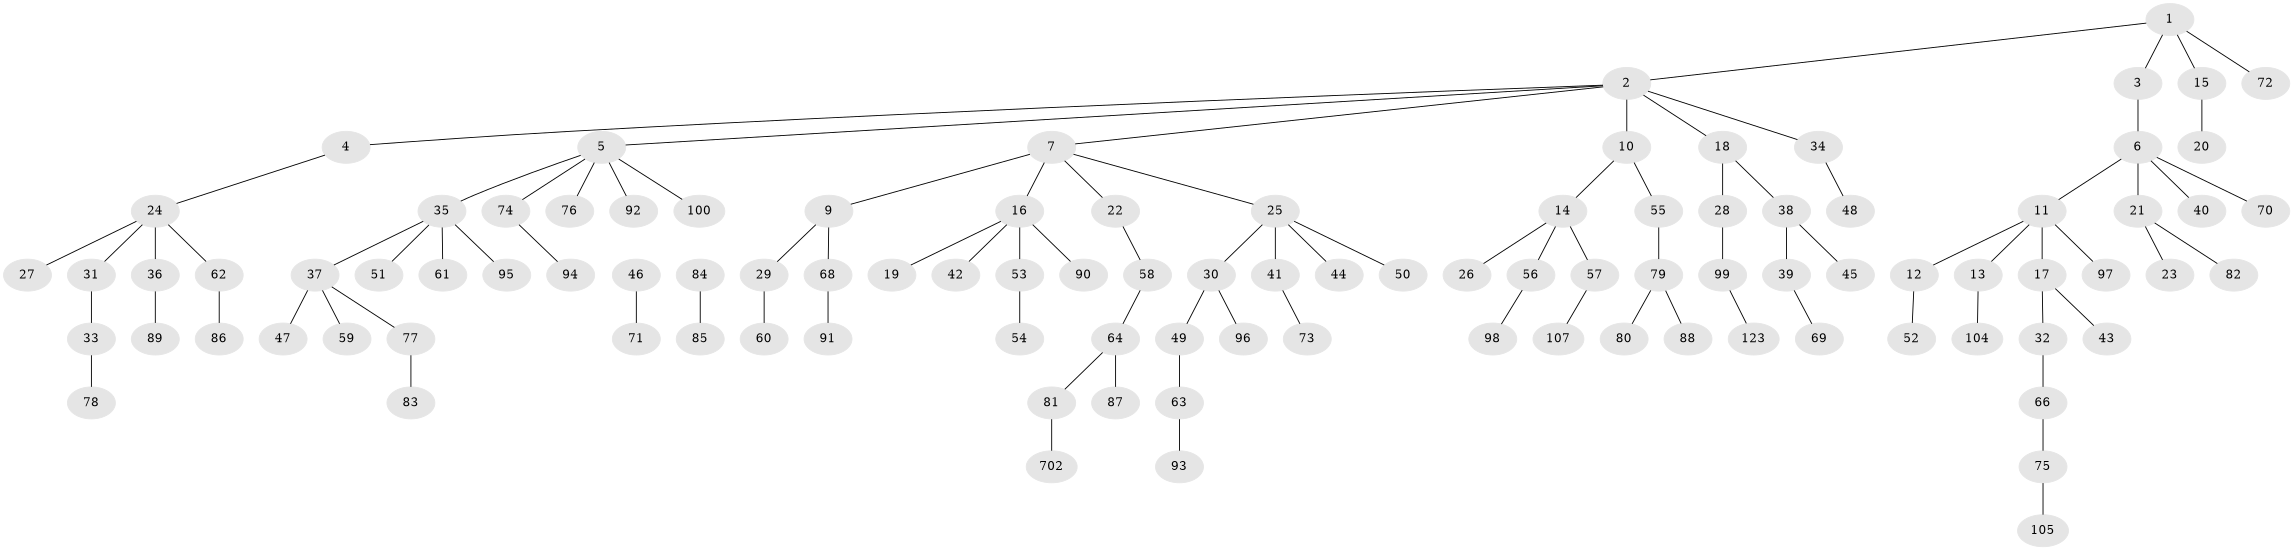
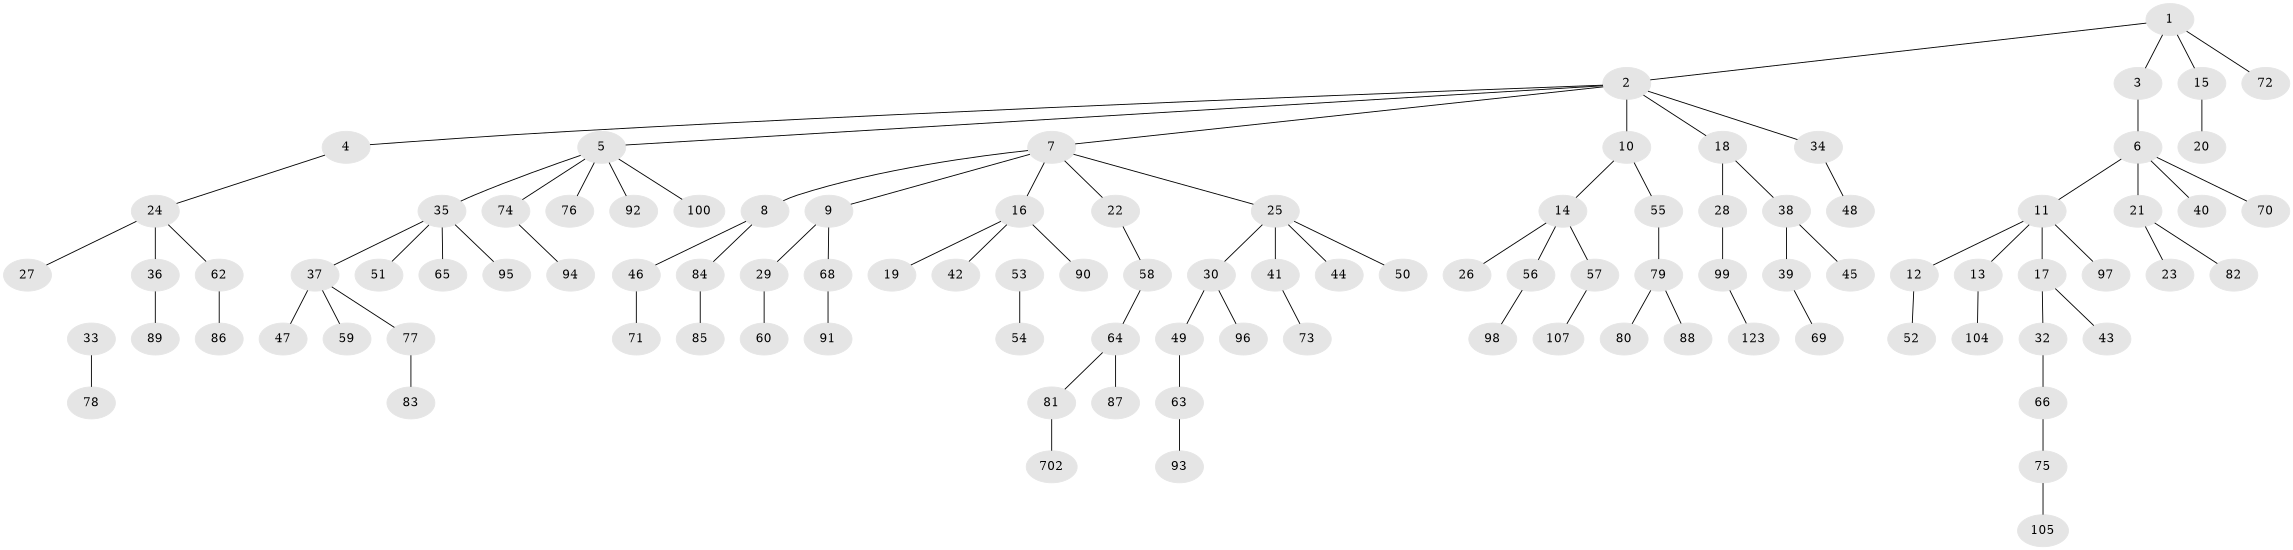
node "8": added
edge "16" -- "53": removed
node "31": removed
node "61": label "61" -> "65"
